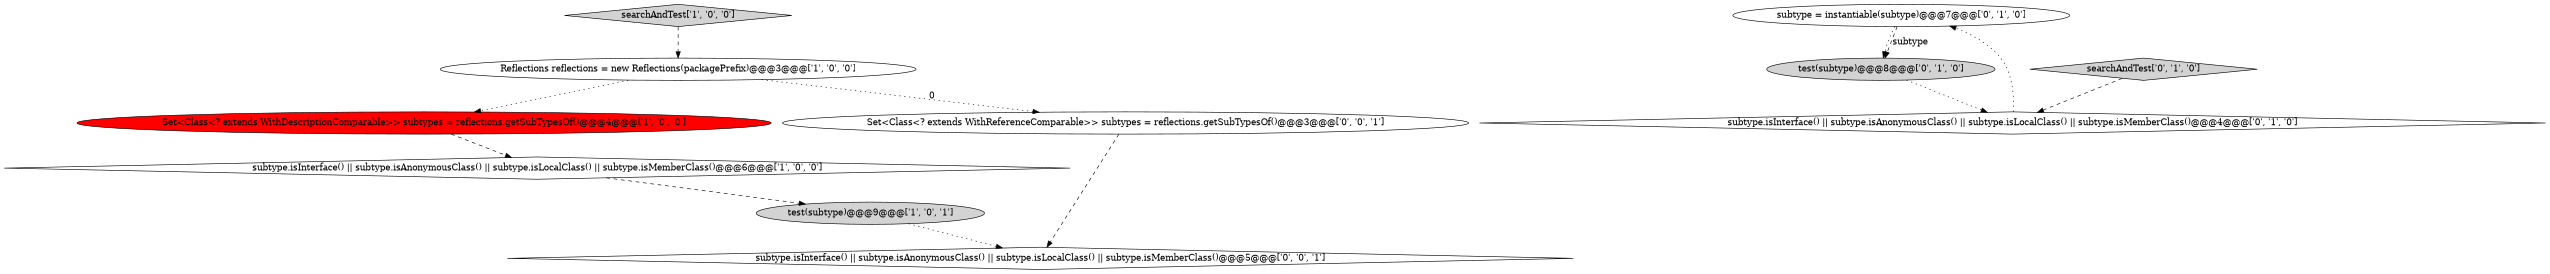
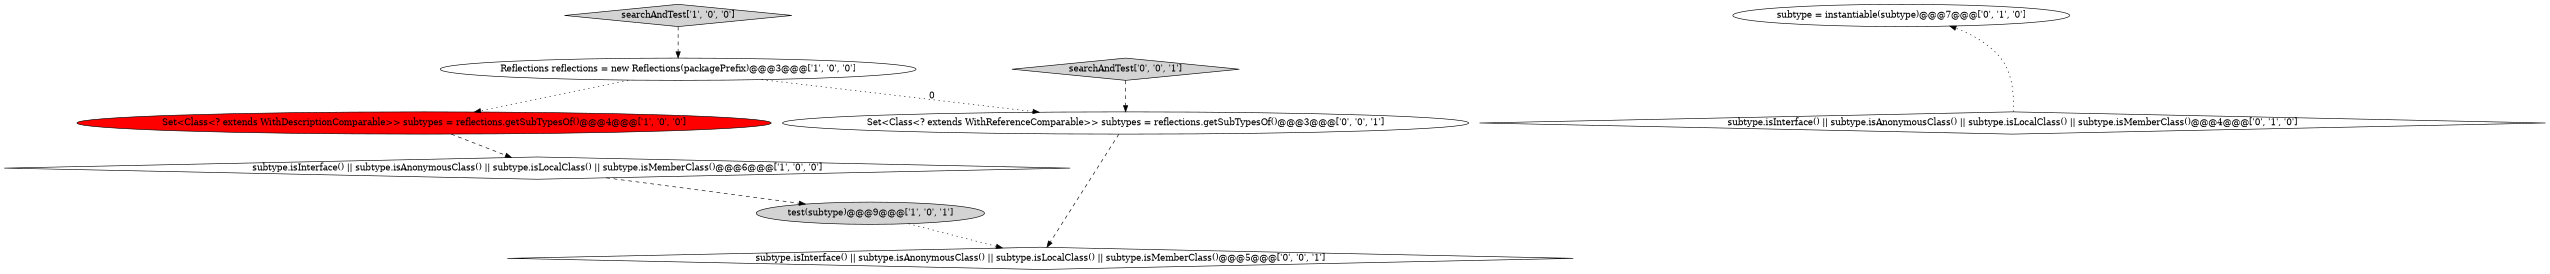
node "searchAndTest['0', '0', '1']": added
node "test(subtype)@@@8@@@['0', '1', '0']": removed
node "searchAndTest['0', '1', '0']": removed
